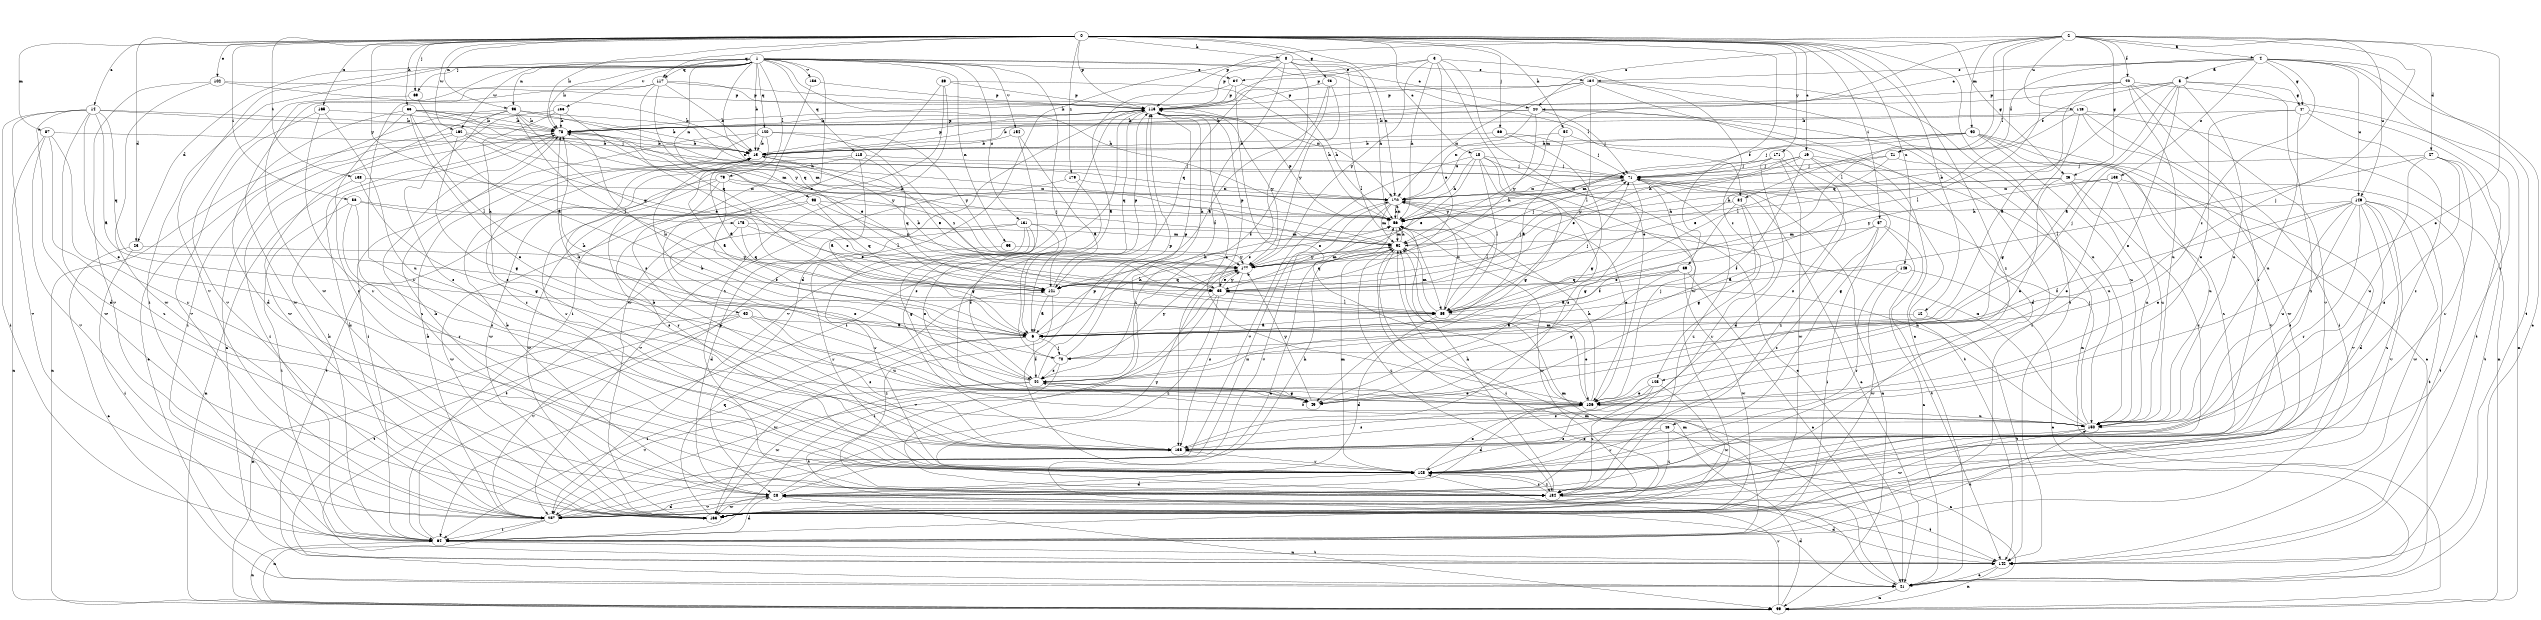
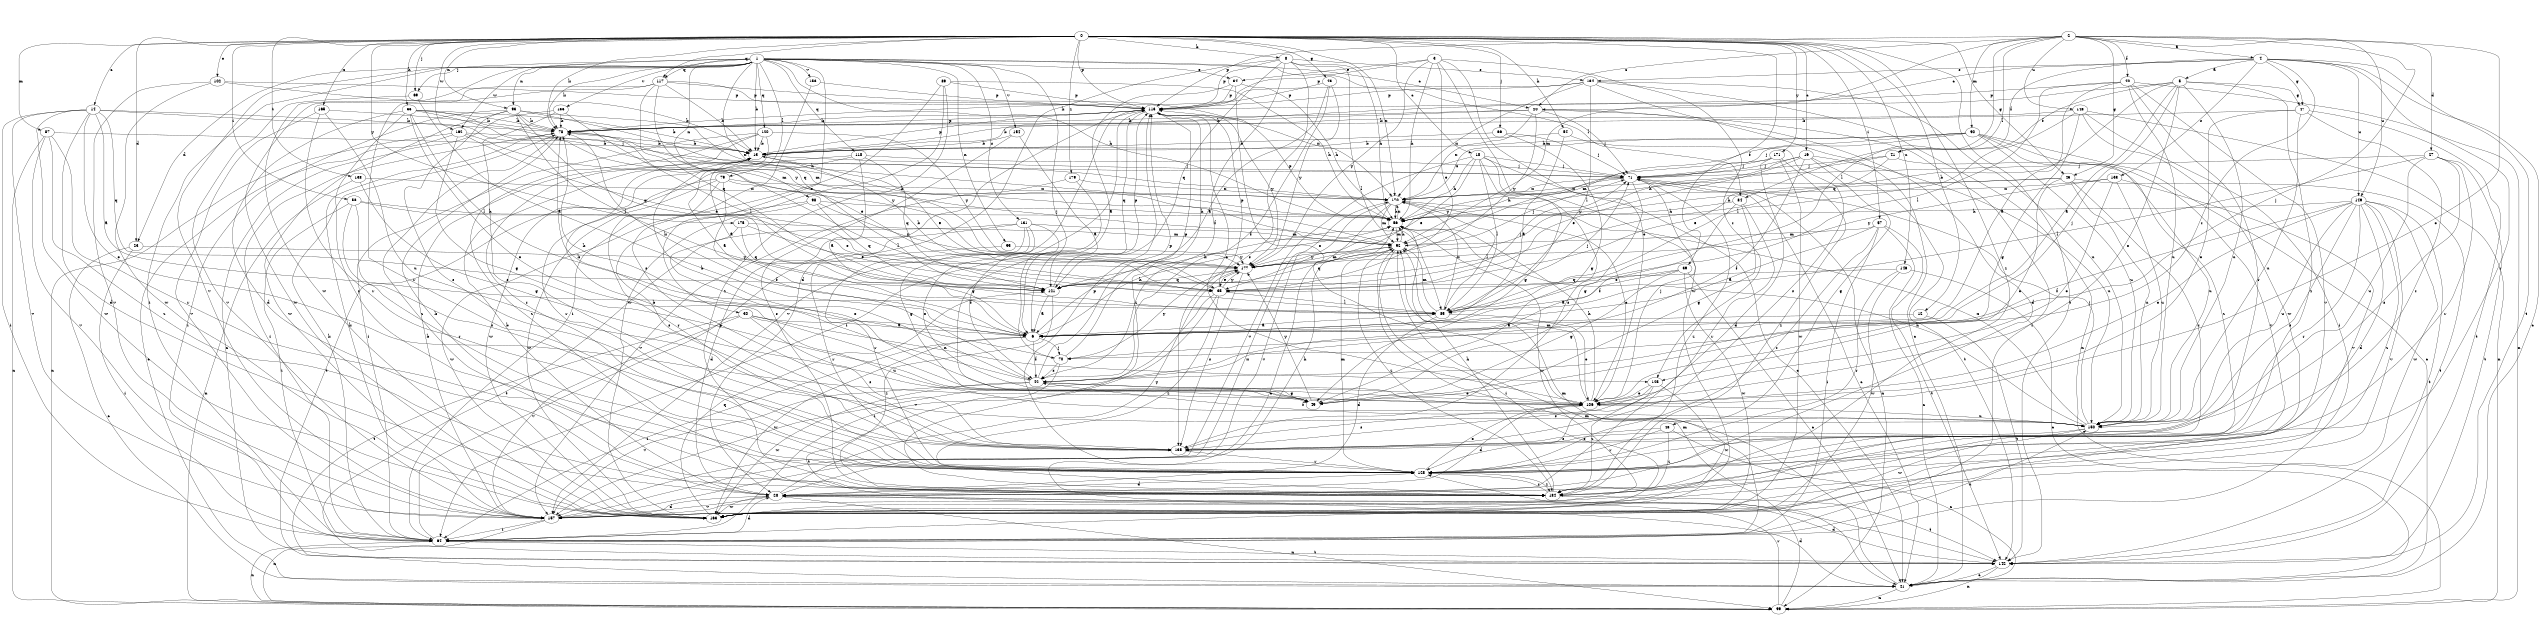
edge "120" -> "85": now "120" -> "184"
edge "154" -> "135": now "154" -> "184"
node "257": label "257" -> "157"
edge "30" -> "99": now "30" -> "125"
